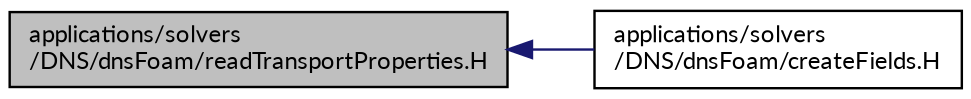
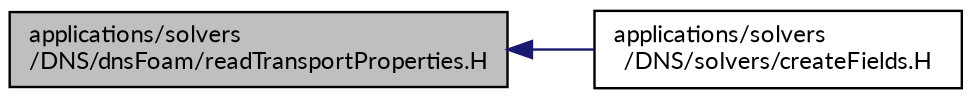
node "applications/solvers /DNS/dnsFoam/createFields.H": label "applications/solvers /DNS/dnsFoam/createFields.H" -> "applications/solvers /DNS/solvers/createFields.H"
